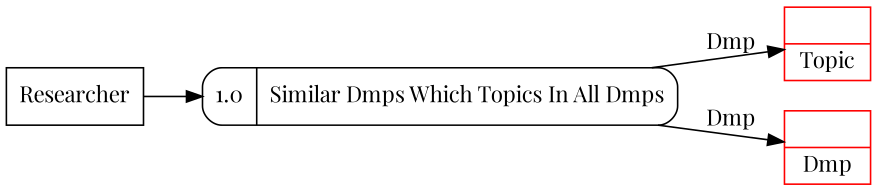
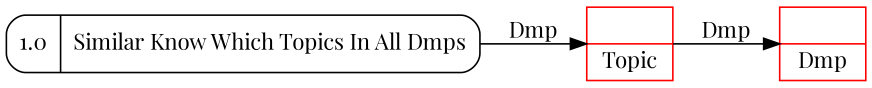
node "Researcher": removed
node "1.0": text "Similar Dmps Which Topics In All Dmps" -> "Similar Know Which Topics In All Dmps"
edge "1.0" -> "Dmp": now "Topic" -> "Dmp"
